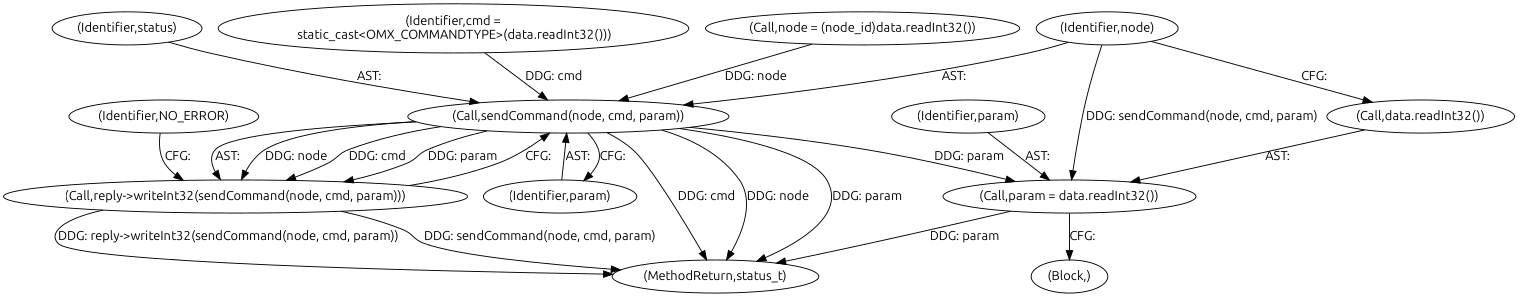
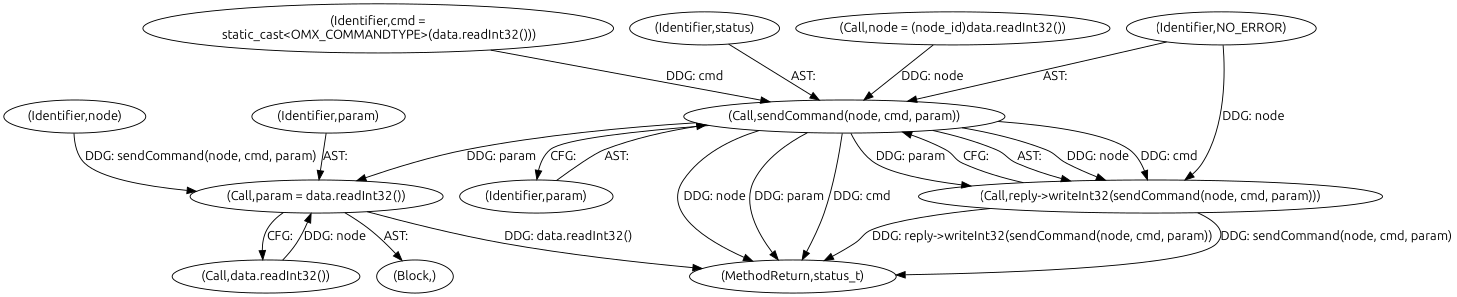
edge "(Identifier,node)" -> "(Call,data.readInt32())": now "(Call,param = data.readInt32())" -> "(Call,data.readInt32())"
edge "(Identifier,node)" -> "(Call,sendCommand(node, cmd, param))": now "(Identifier,NO_ERROR)" -> "(Call,sendCommand(node, cmd, param))"
edge "(Identifier,NO_ERROR)" -> "(Call,reply->writeInt32(sendCommand(node, cmd, param)))": label "CFG: " -> "DDG: node"
edge "(Call,data.readInt32())" -> "(Call,param = data.readInt32())": label "AST: " -> "DDG: node"
edge "(Call,param = data.readInt32())" -> "(MethodReturn,status_t)": label "DDG: param" -> "DDG: data.readInt32()"
edge "(Call,param = data.readInt32())" -> "(Block,)": label "CFG: " -> "AST: "
